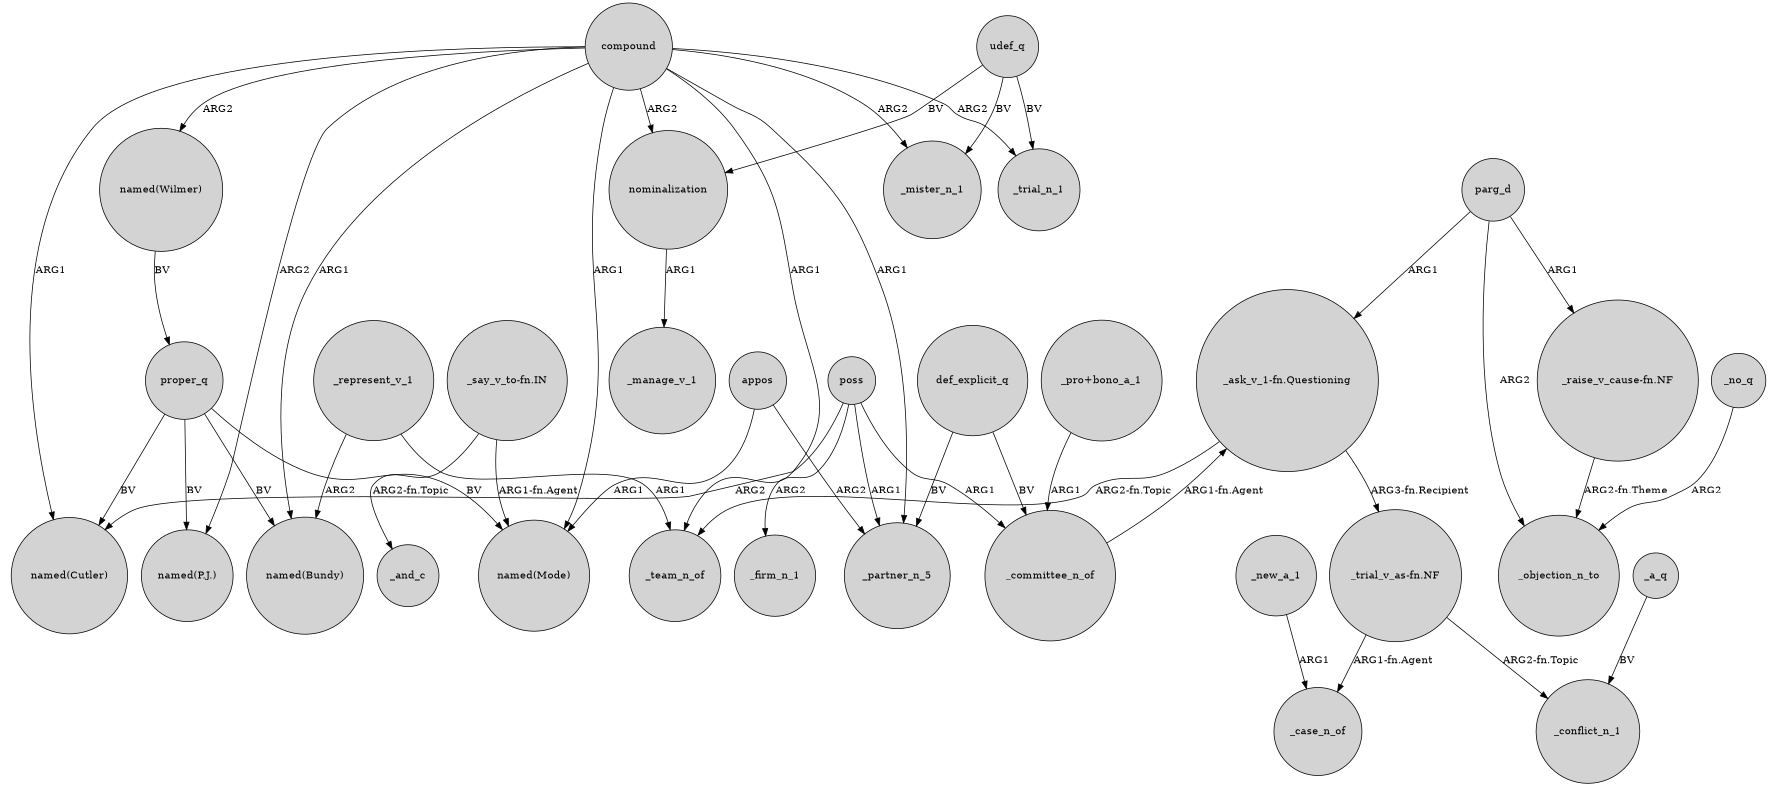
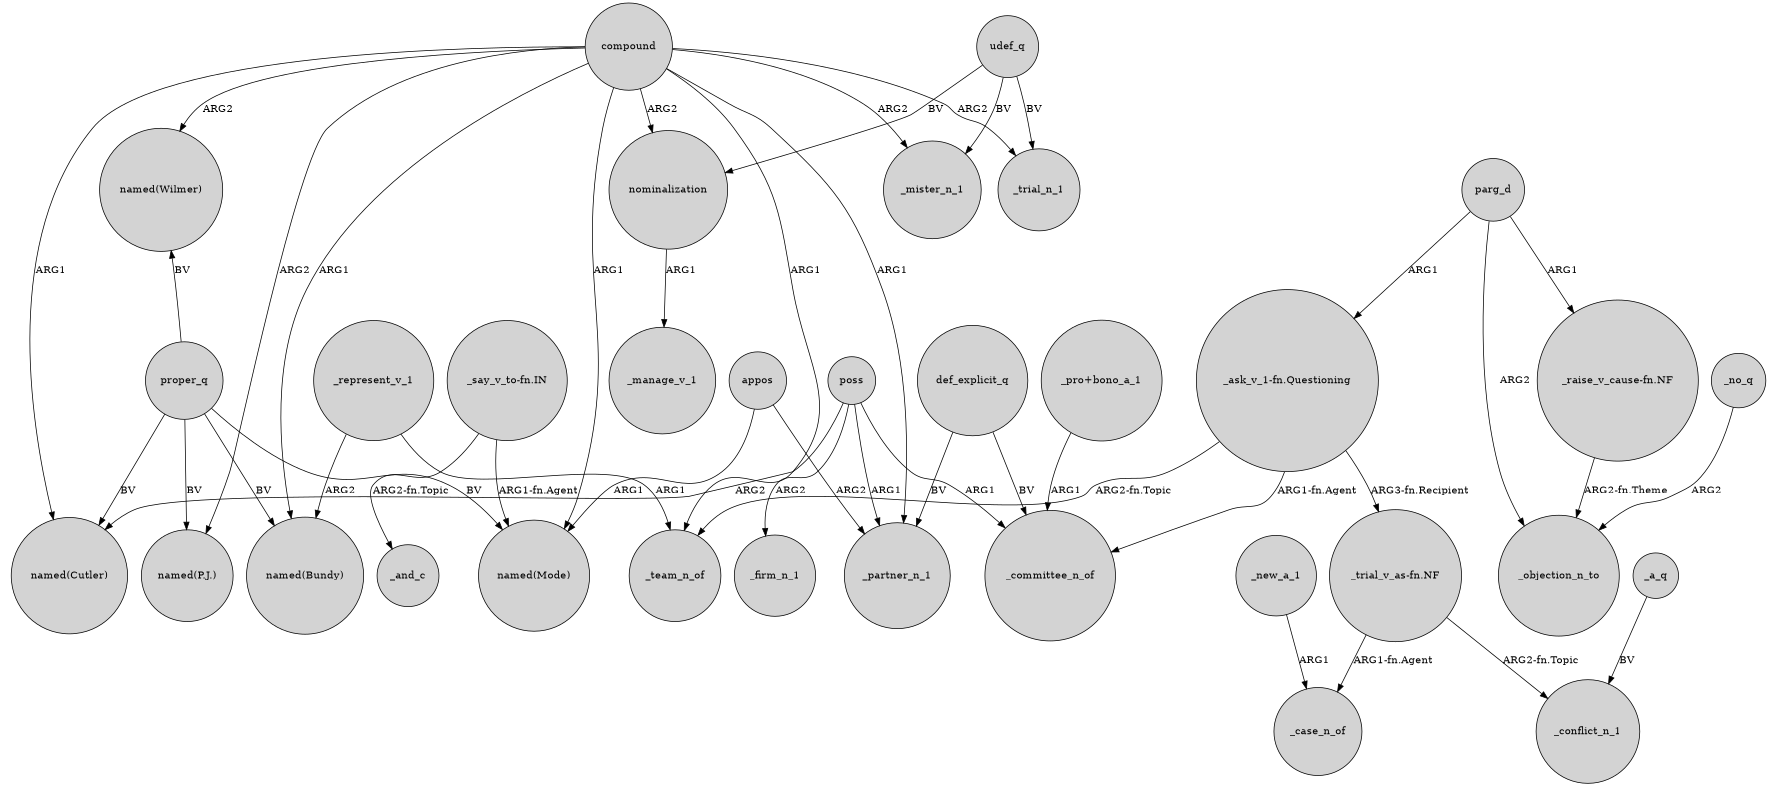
edge "named(Wilmer)" -> "proper_q": reversed
edge "_committee_n_of" -> "_ask_v_1-fn.Questioning": reversed
node "_partner_n_5": label "_partner_n_5" -> "_partner_n_1"
